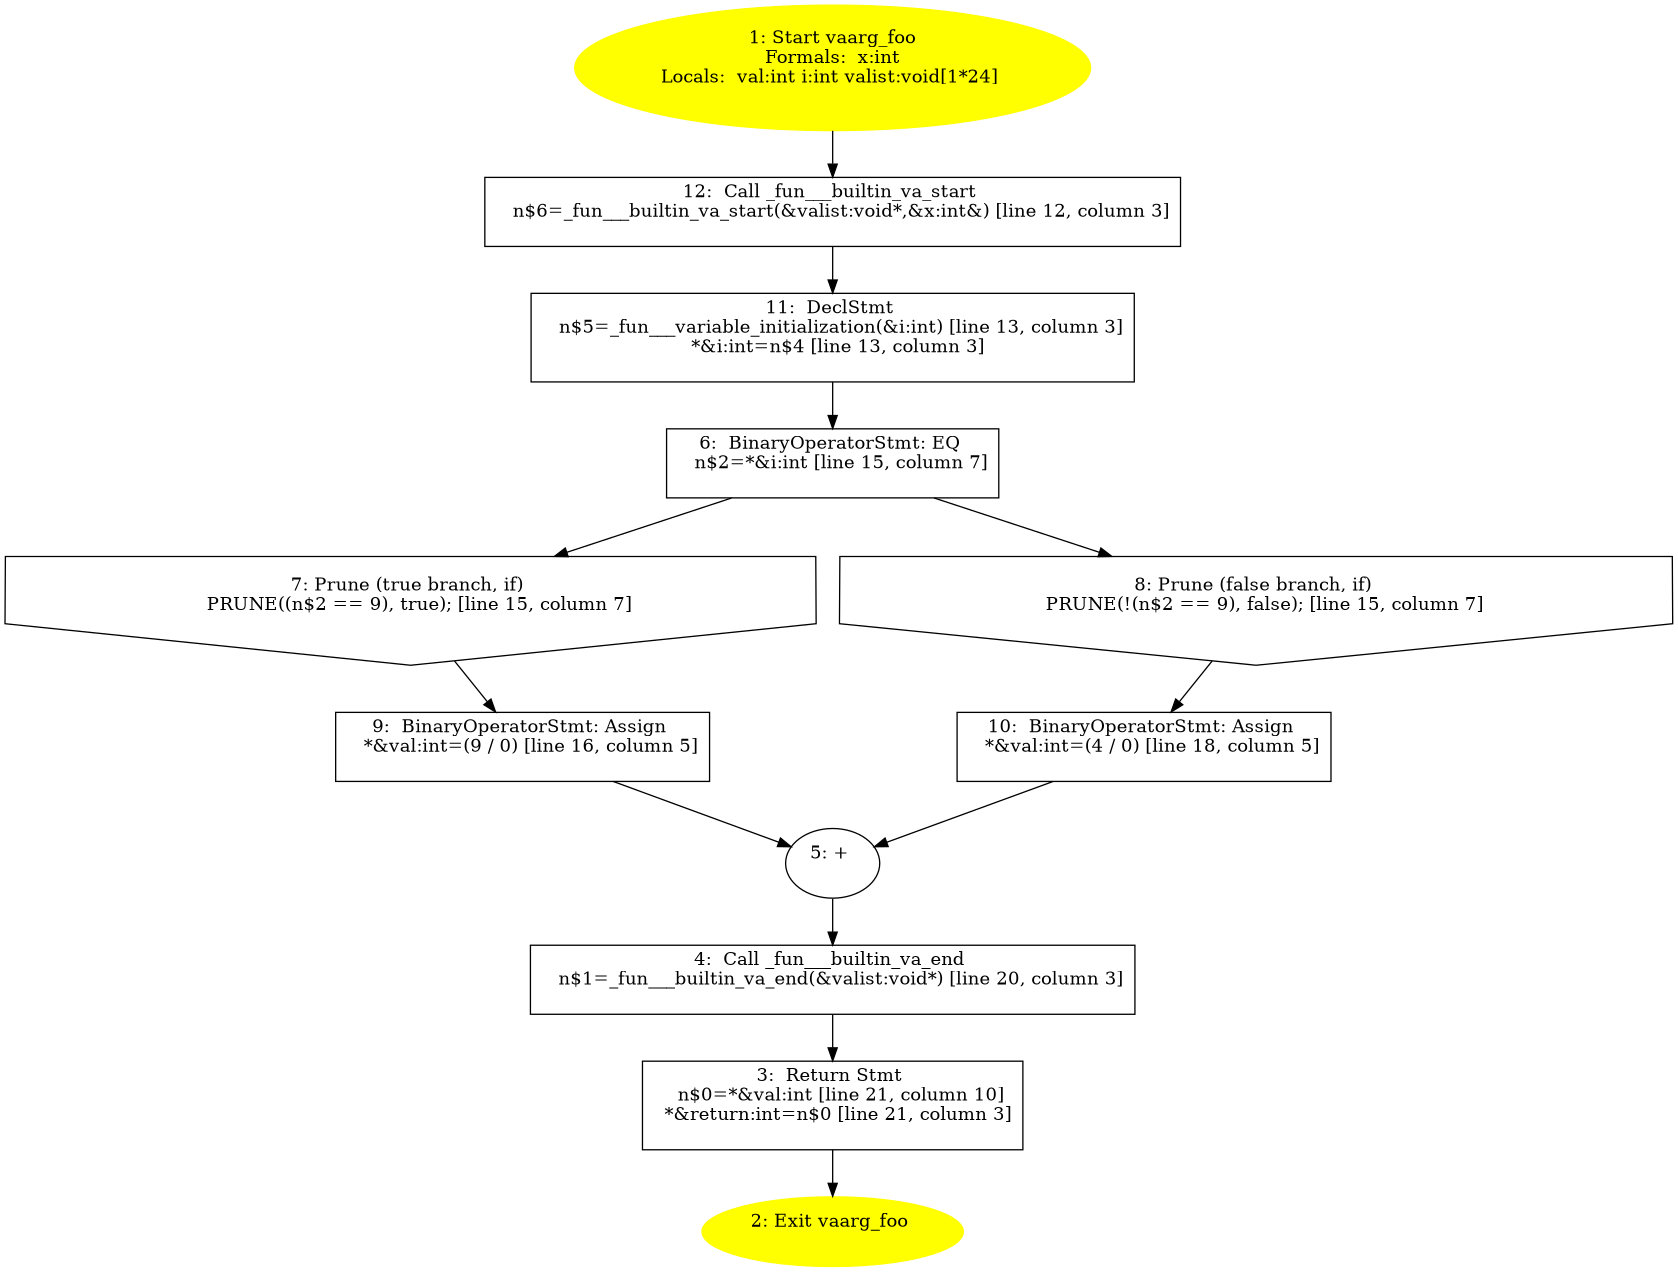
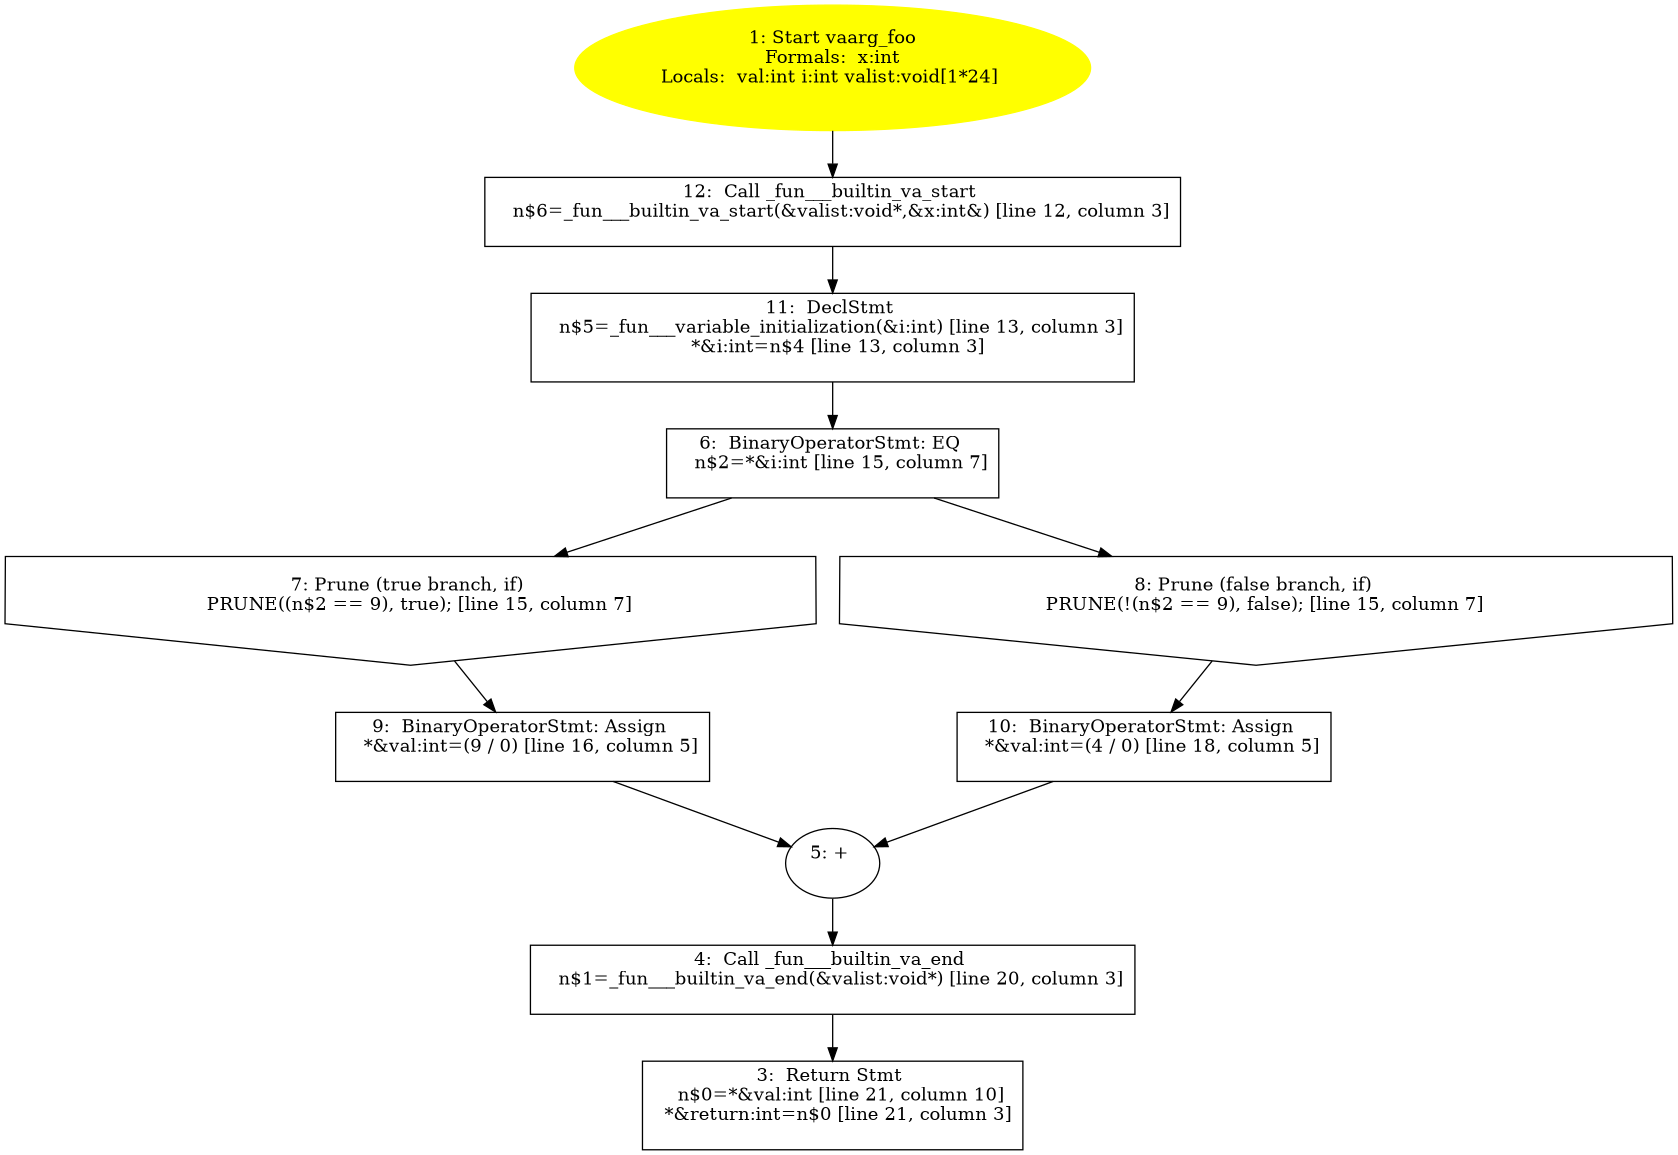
node "2: Exit vaarg_foo": removed
